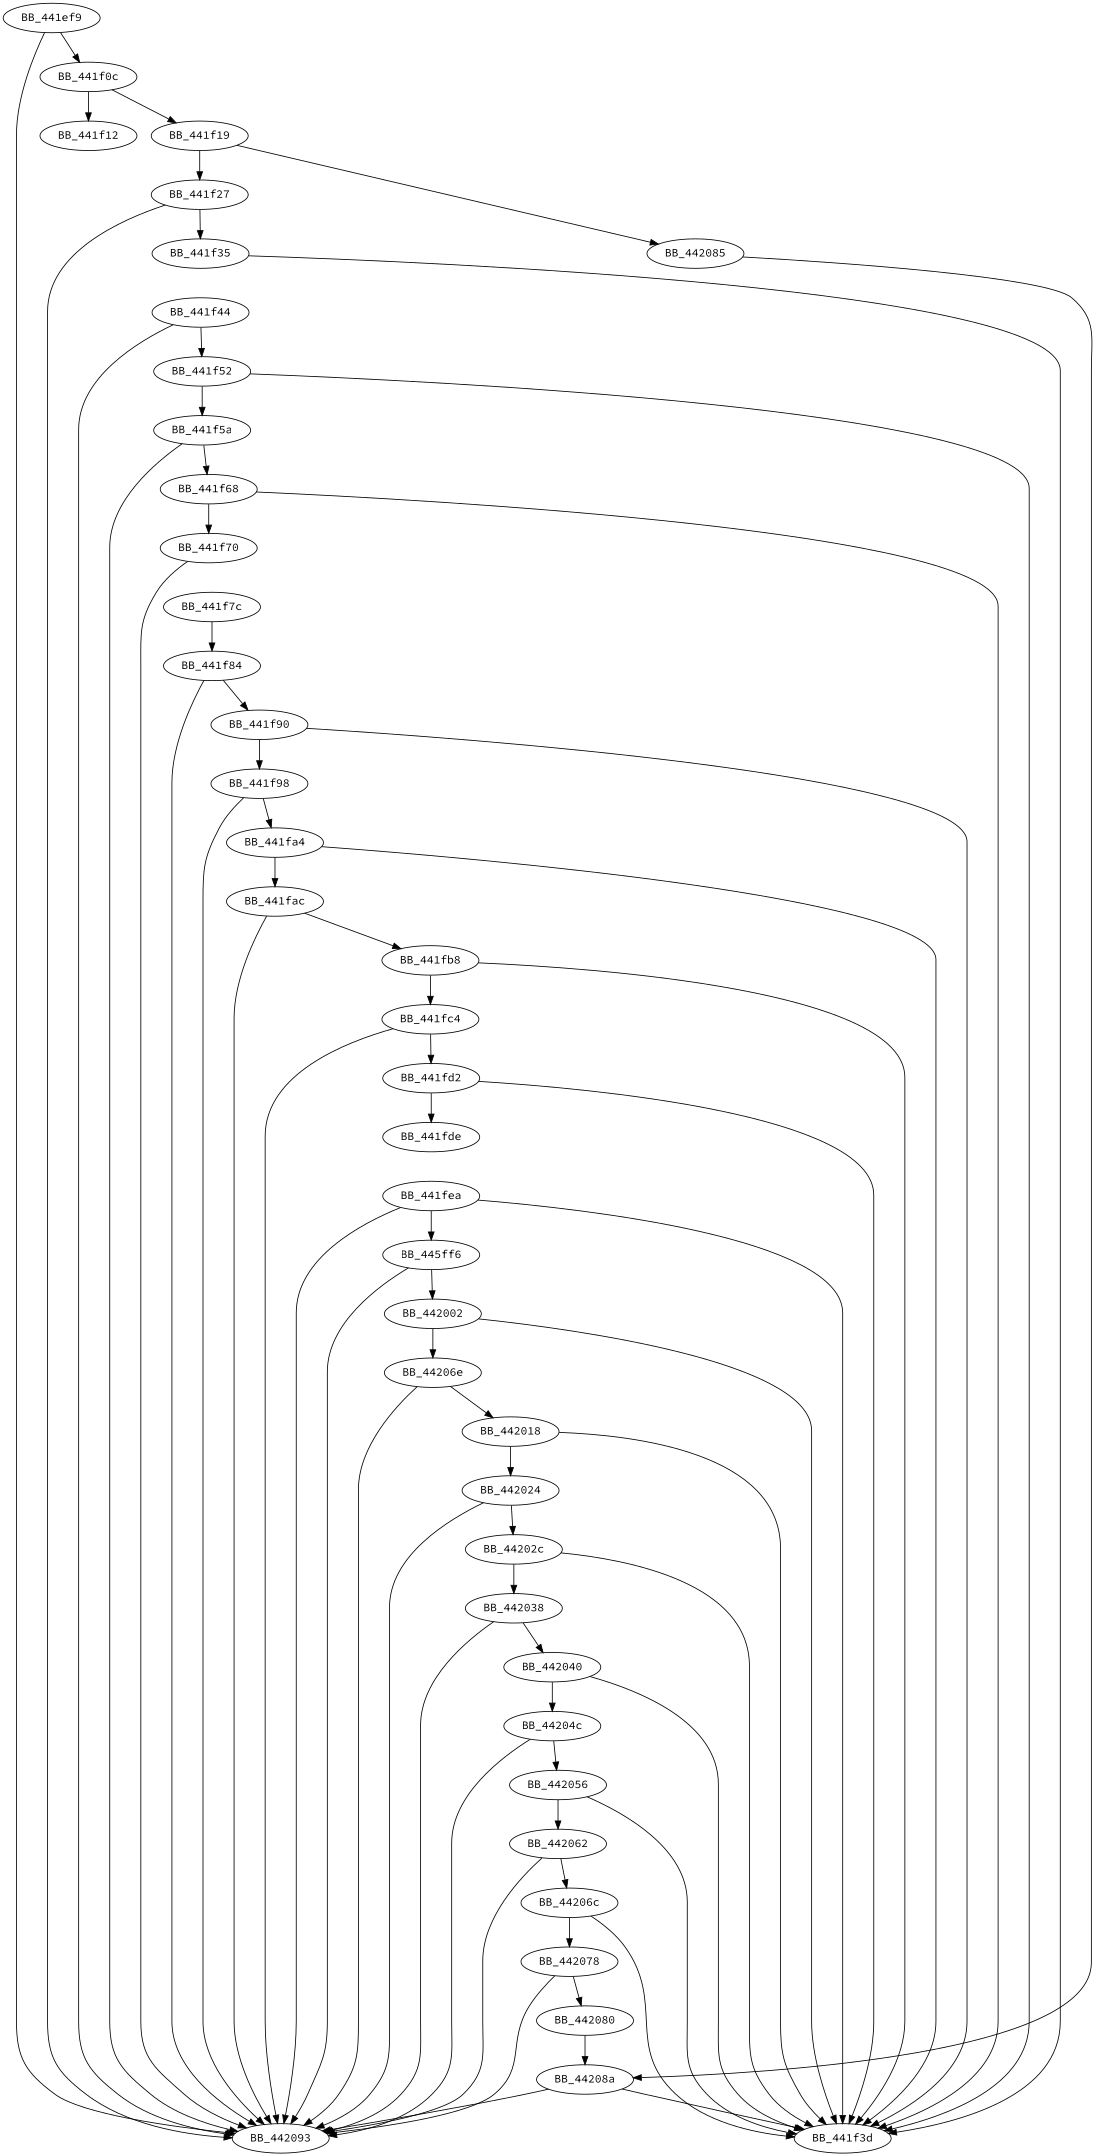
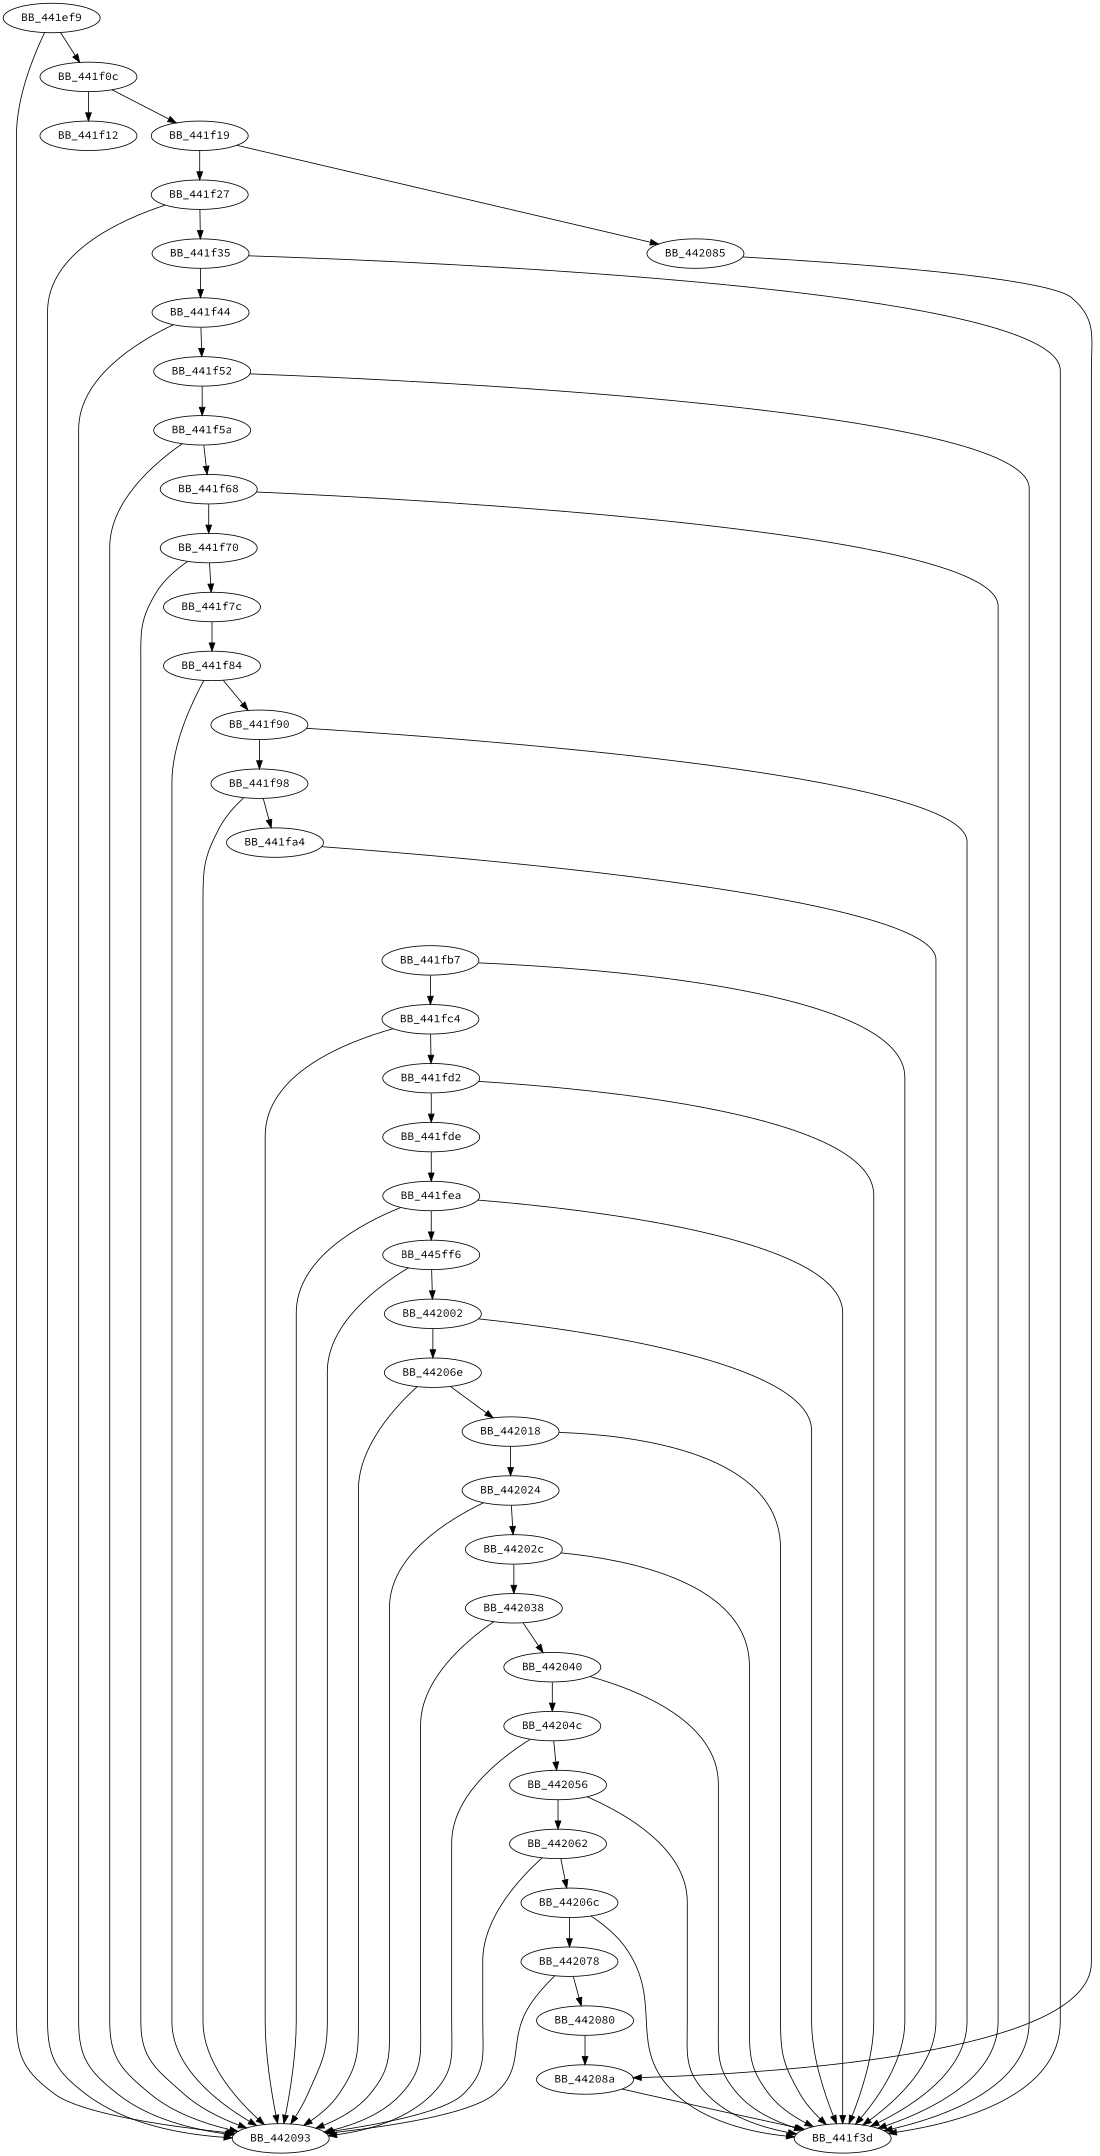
edge "BB_441f35" -> "BB_441f44": added
edge "BB_441f70" -> "BB_441f7c": added
node "BB_441fac": removed
node "BB_441fb8": label "BB_441fb8" -> "BB_441fb7"
edge "BB_441fde" -> "BB_441fea": added
edge "BB_44208a" -> "BB_442093": removed
